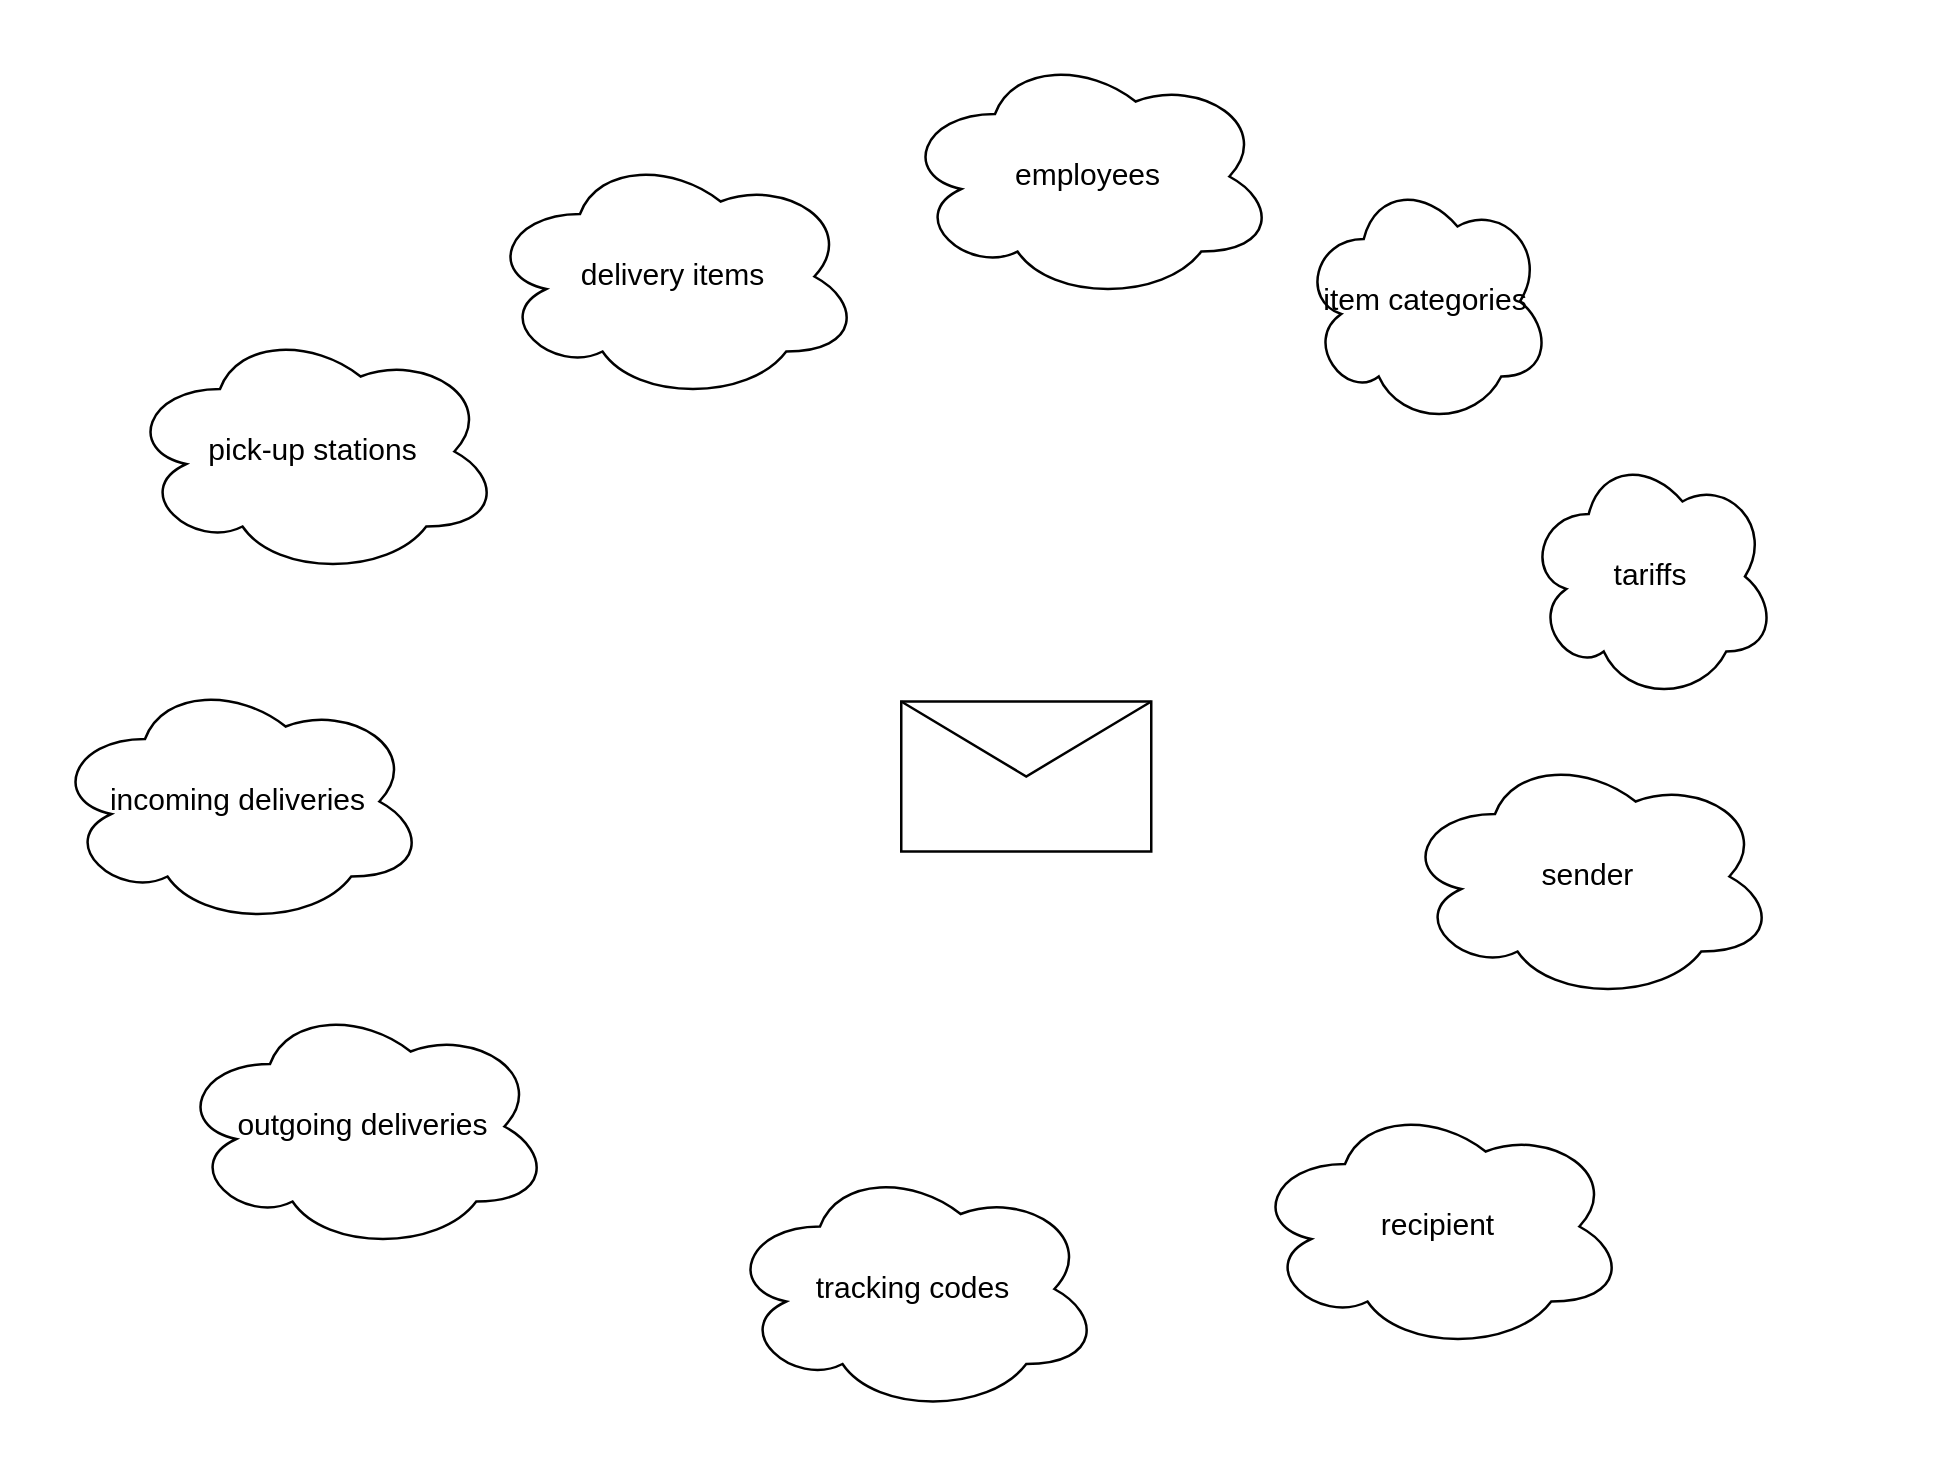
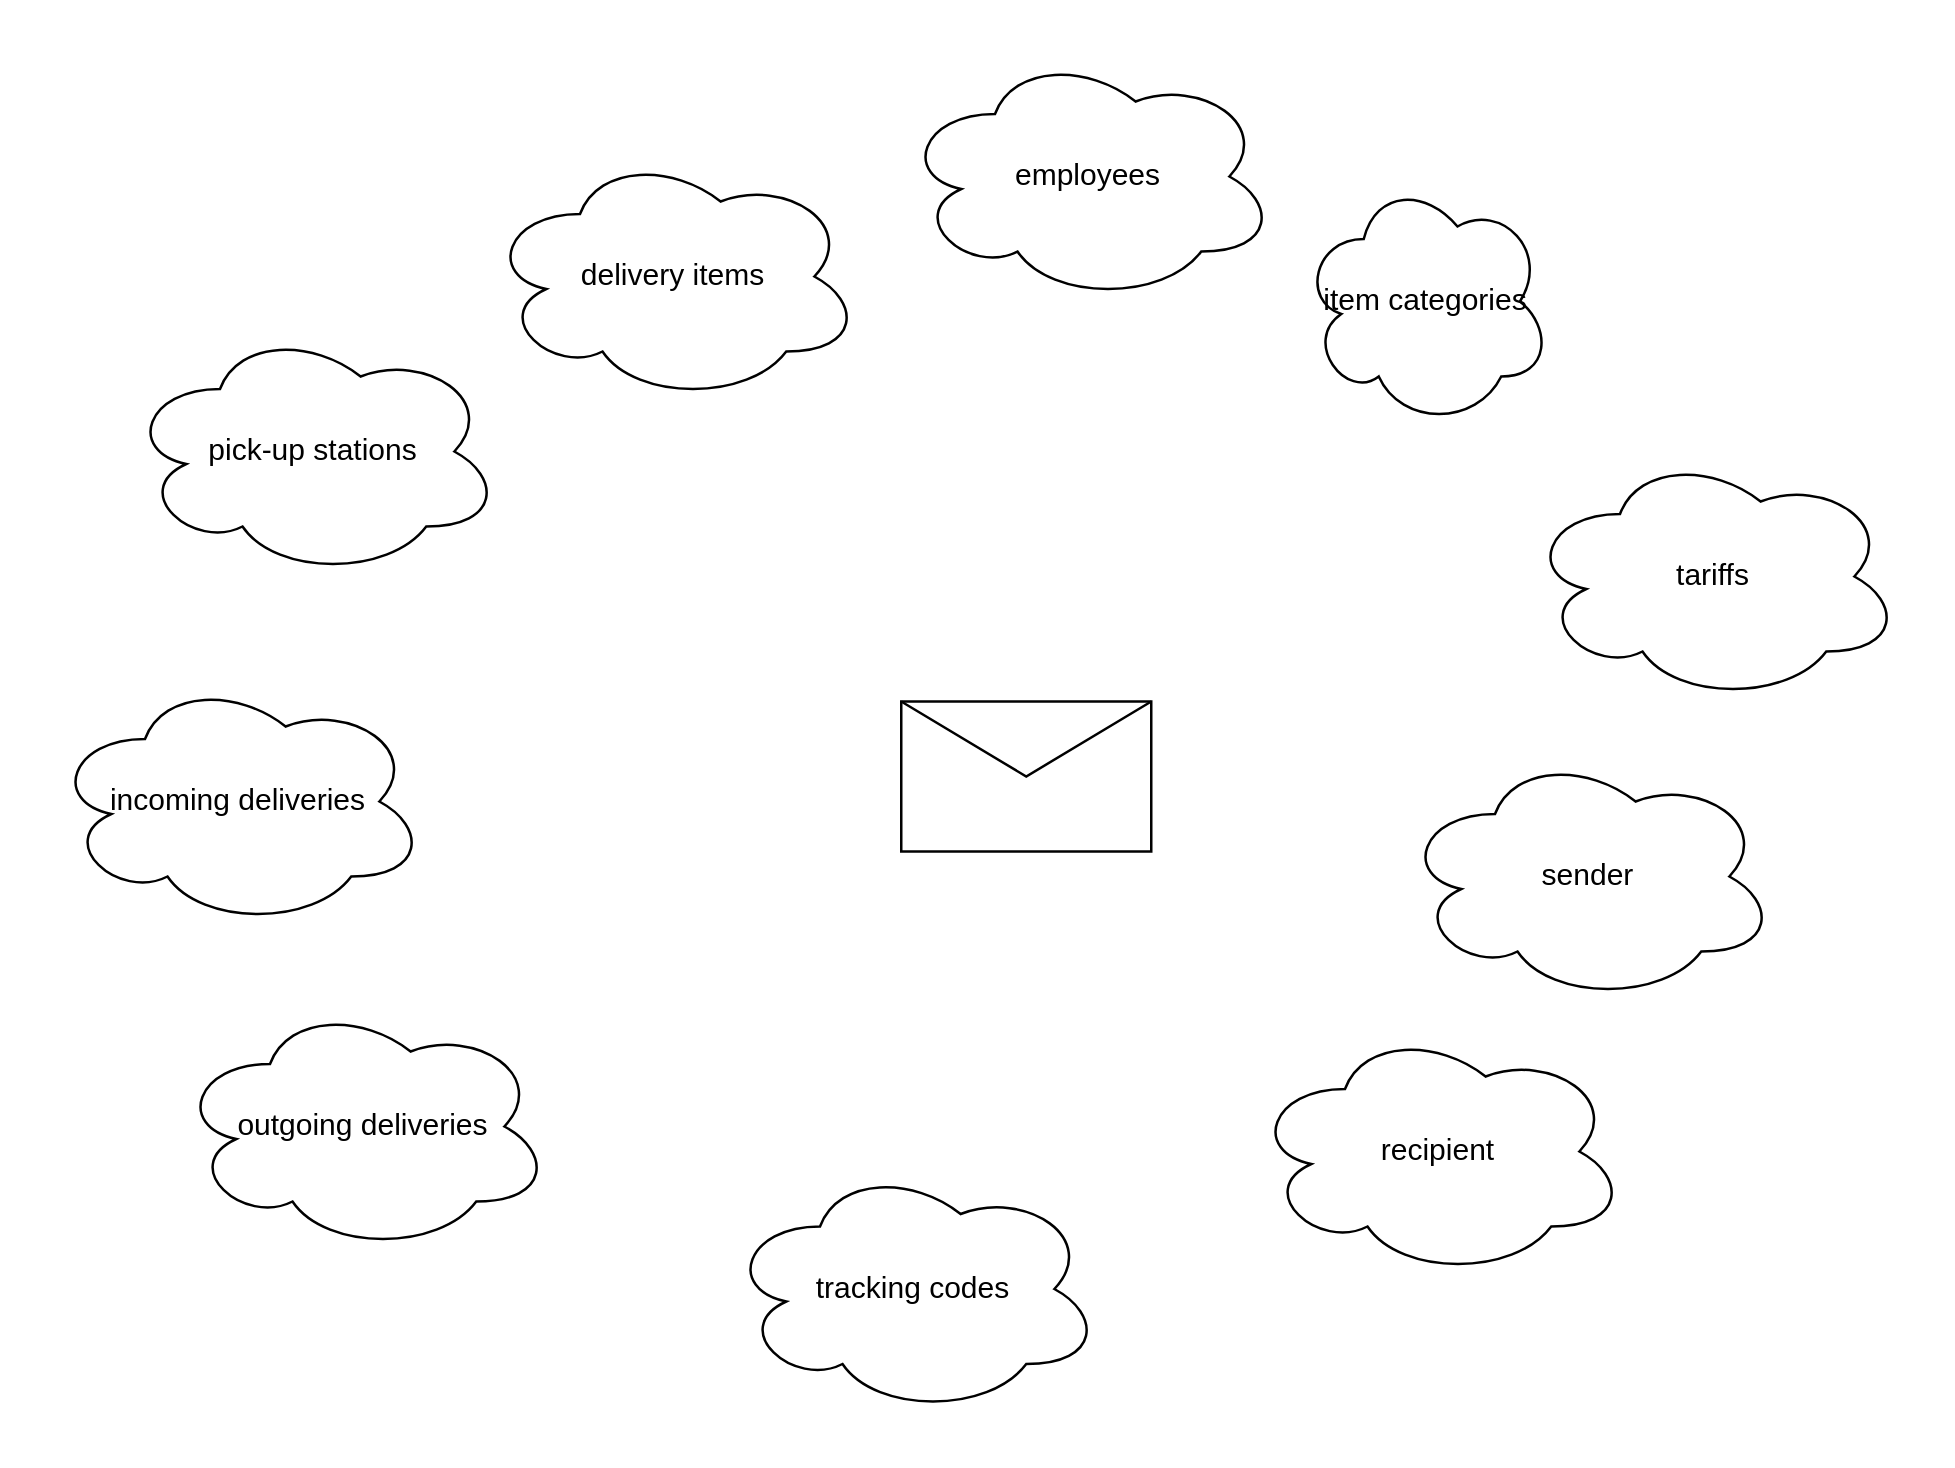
node "tariffs": size 250x250 -> 375x250
node "recipient": moved (1439, 1226) -> (1439, 1151)
